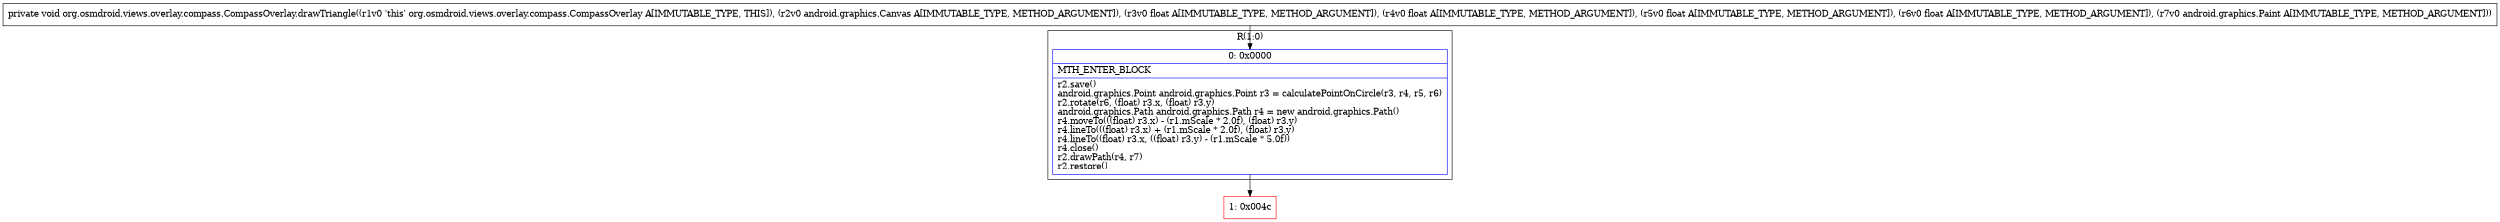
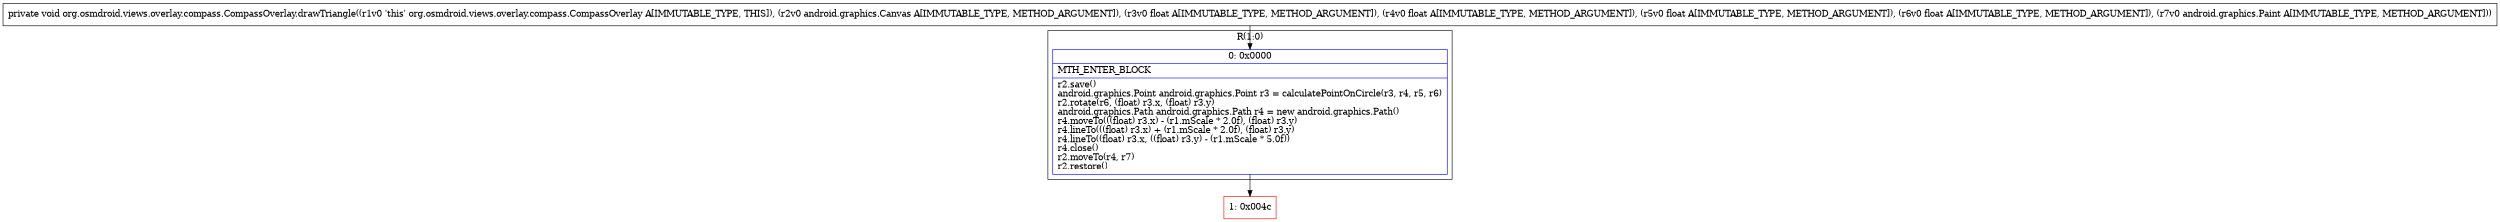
node "0: 0x0000": text "r2.drawPath(r4, r7)" -> "r2.moveTo(r4, r7)"
